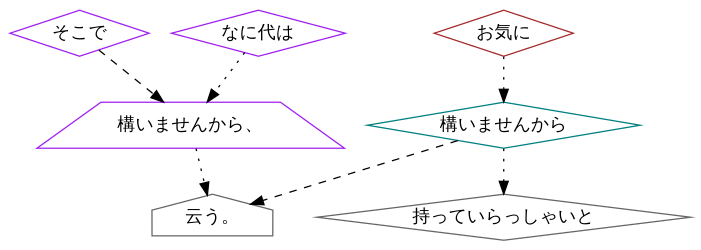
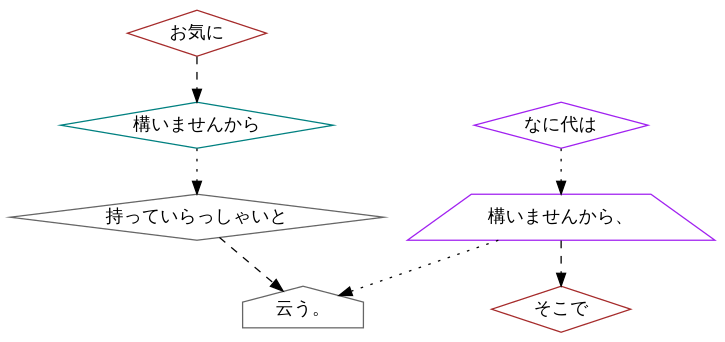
node "そこで": color purple -> brown
edge "そこで" -> "構いませんから、": reversed
edge "お気に" -> "構いませんから": style dotted -> dashed
edge "構いませんから" -> "云う。": now "持っていらっしゃいと" -> "云う。"
